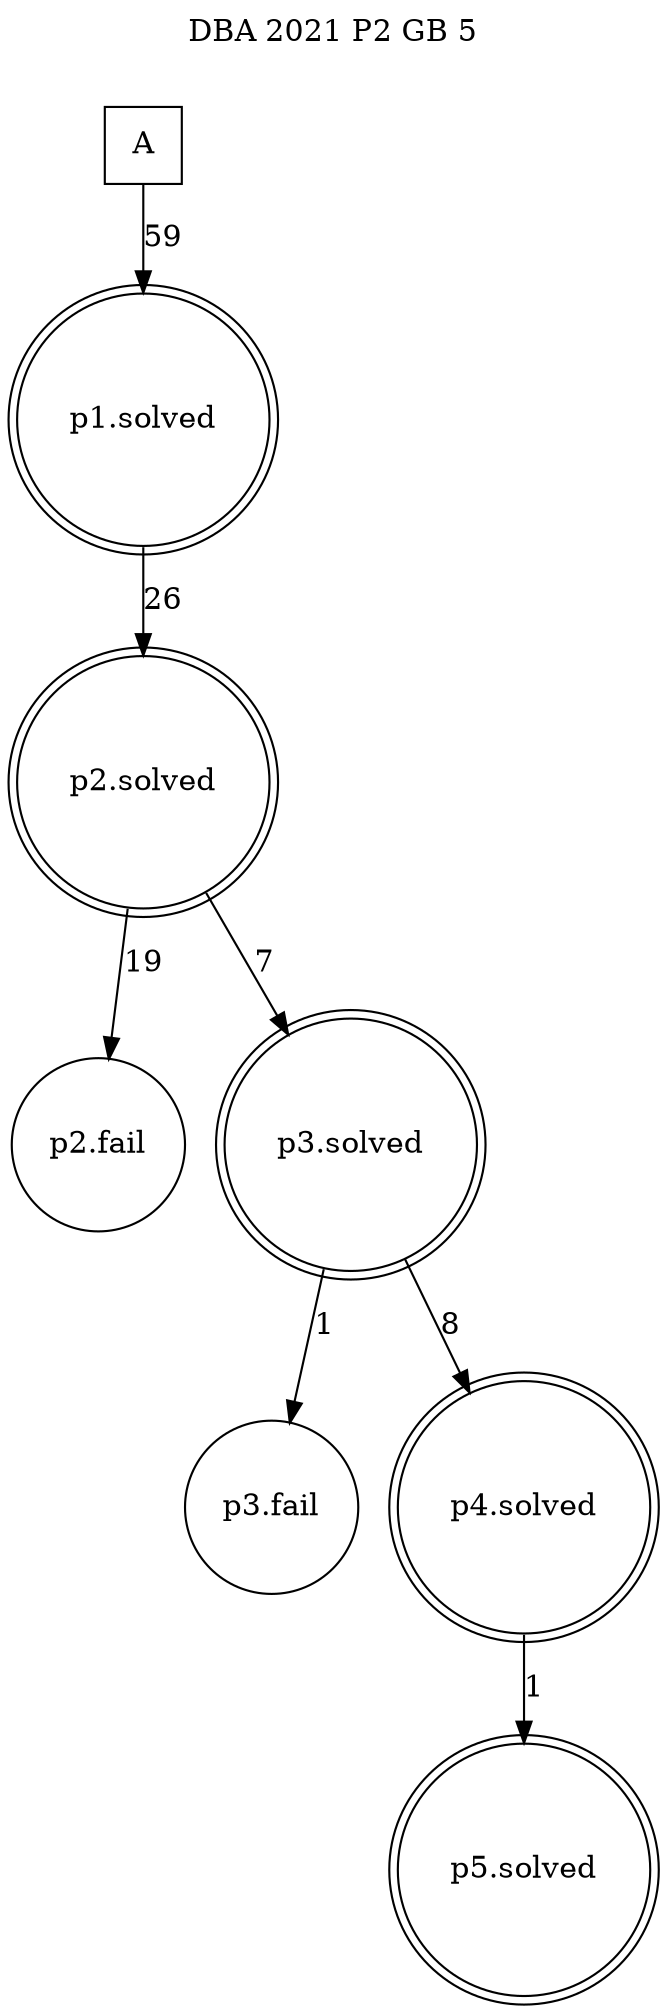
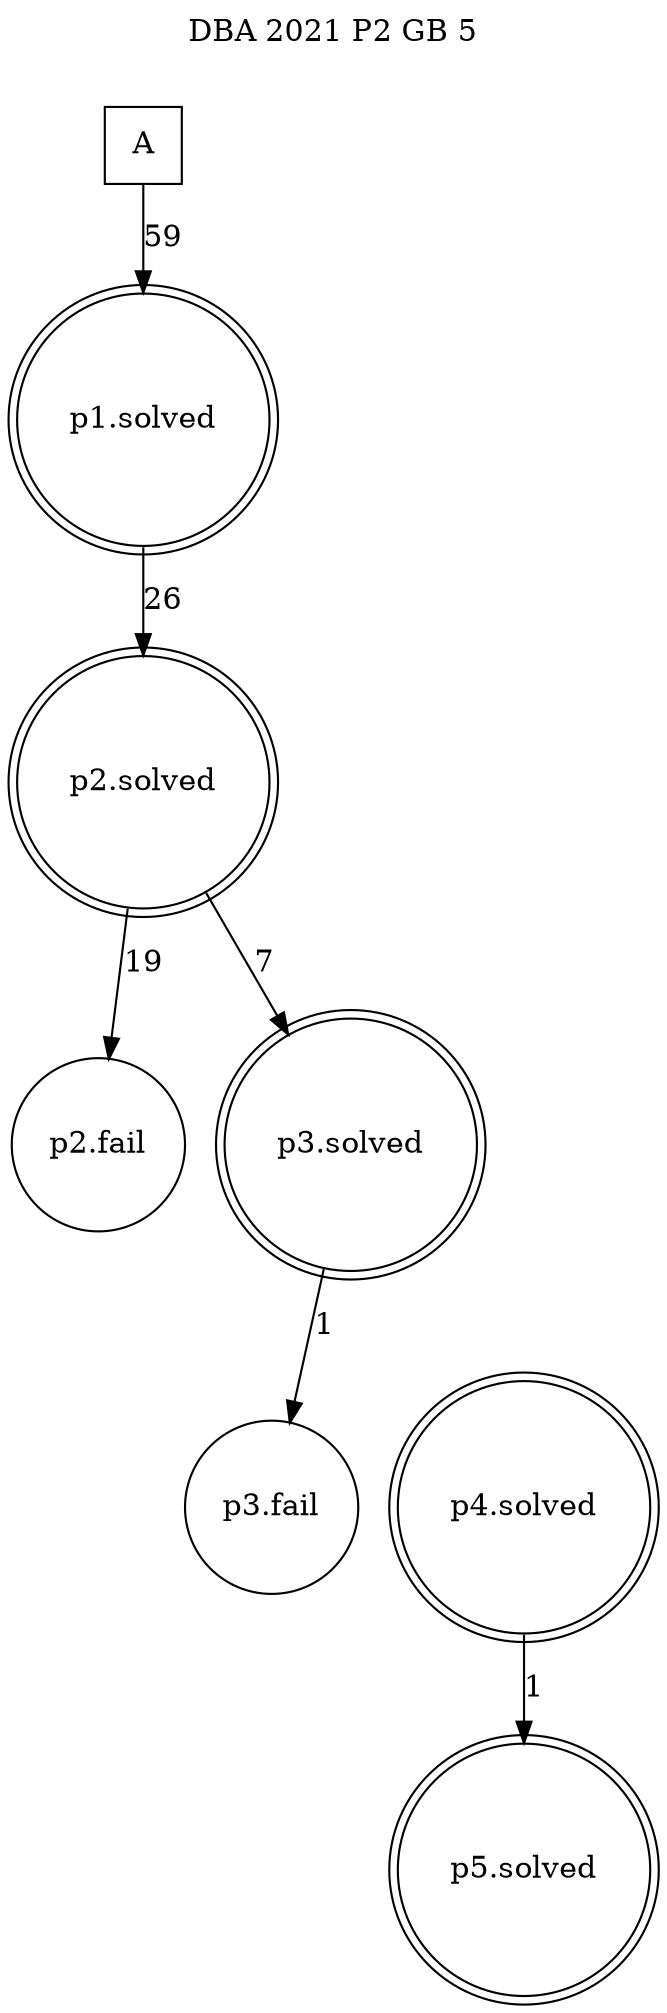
edge "p3.solved" -> "p4.solved": removed, label "8"
